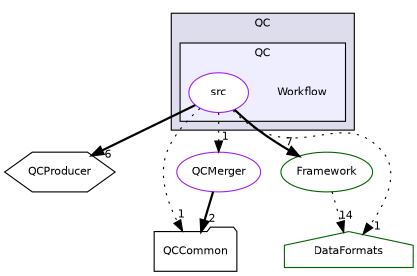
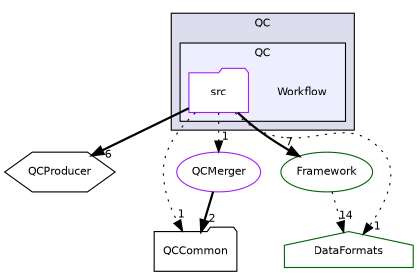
node "src": shape ellipse -> folder
